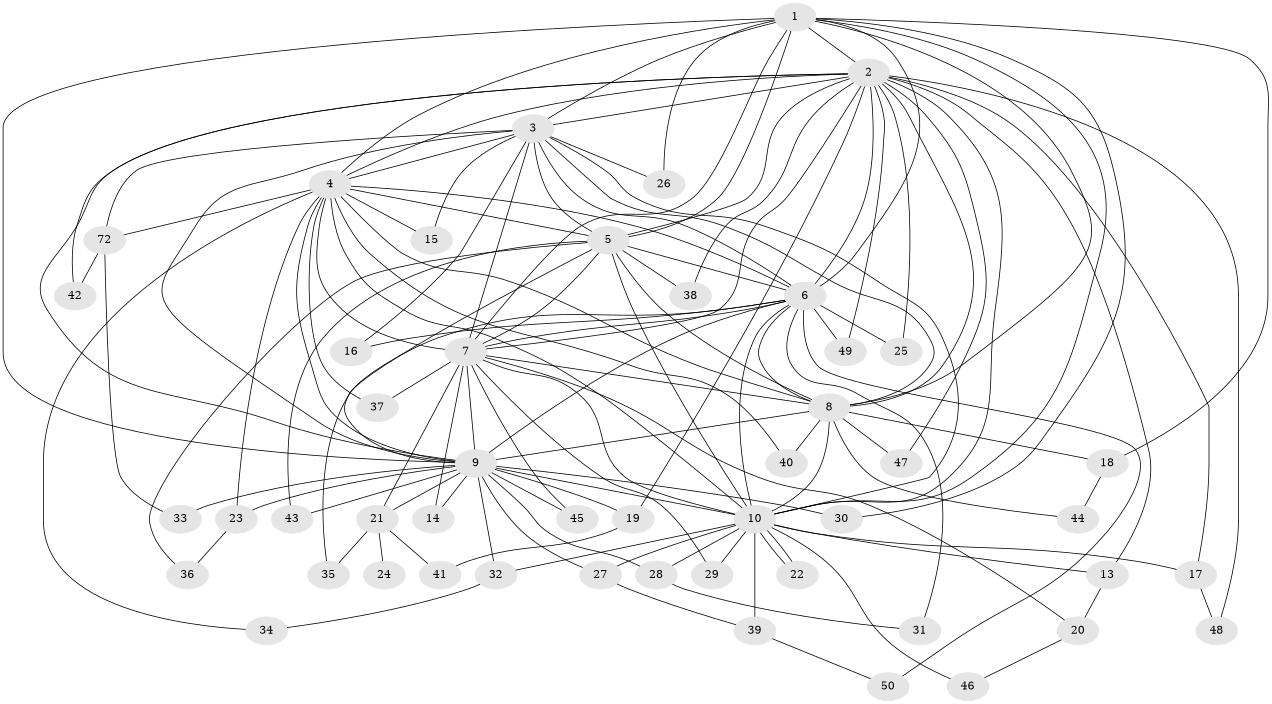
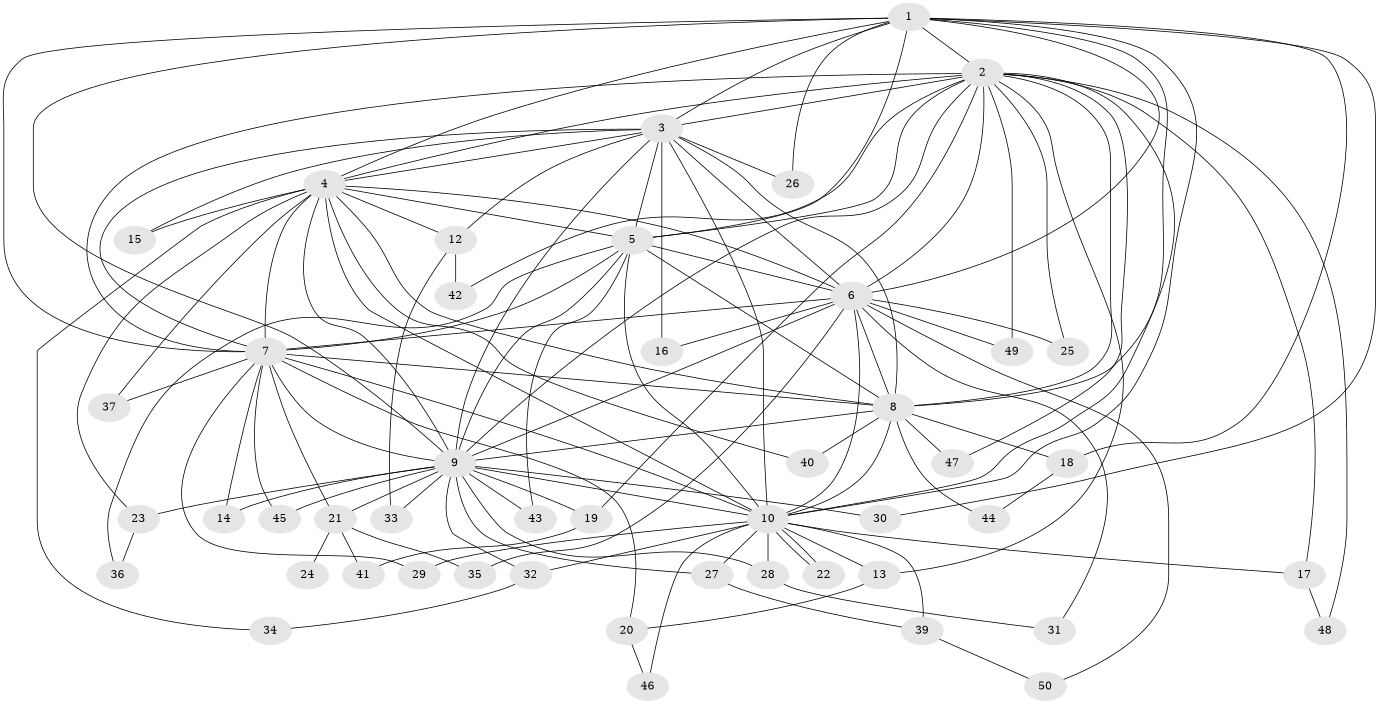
node "72": label "72" -> "12"
node "38": removed
